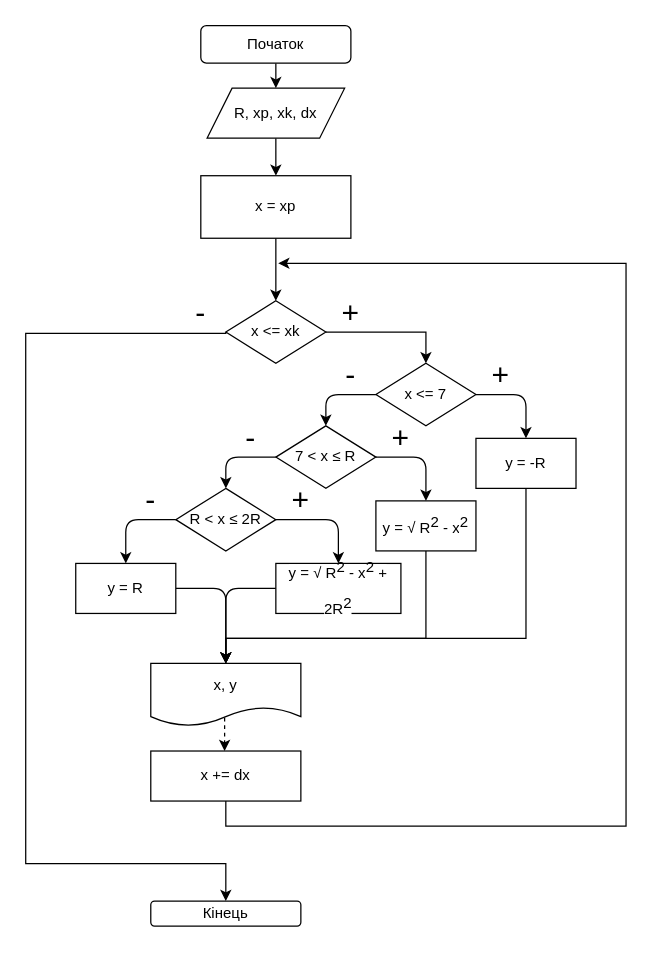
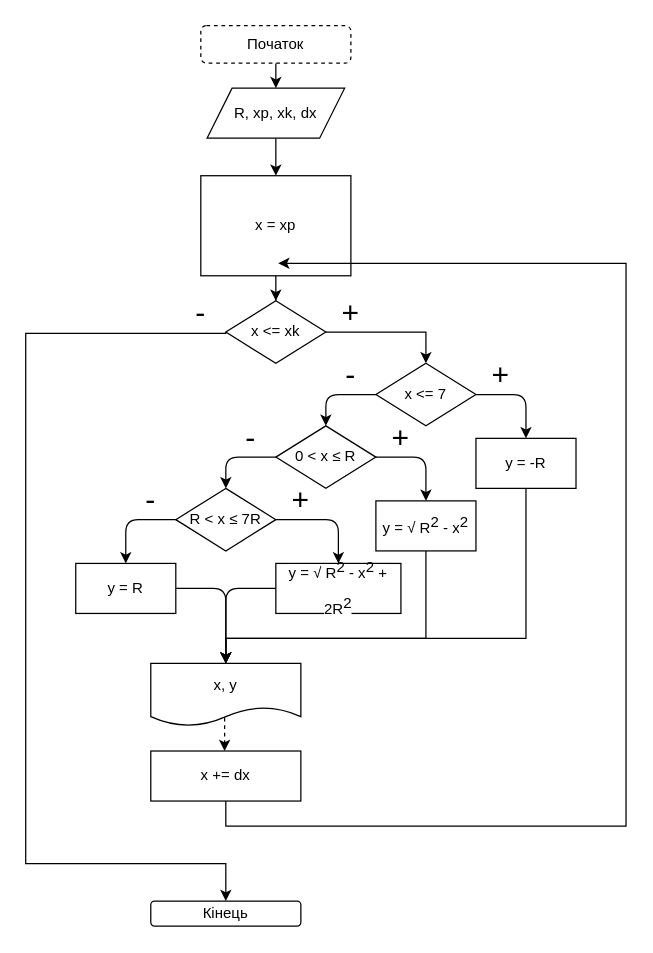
node "Початок": style solid -> dashed
node "x = xp": size 150x63 -> 150x100
node "7 < x ≤ R": label "7 < x ≤ R" -> "0 < x ≤ R"
node "R < x ≤ 2R": label "R < x ≤ 2R" -> "R < x ≤ 7R"
